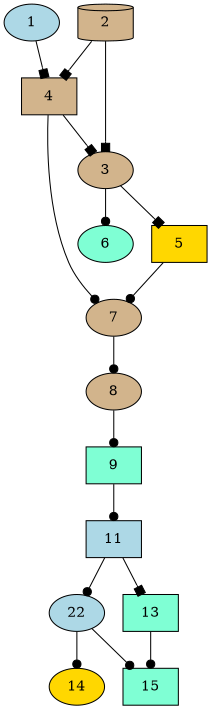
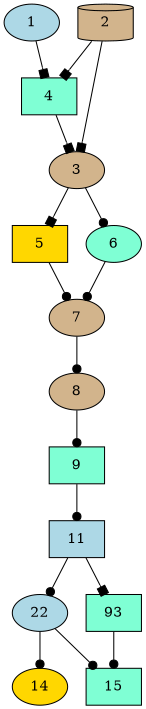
node "4": fillcolor tan -> aquamarine
edge "4" -> "7": now "6" -> "7"
node "13": label "13" -> "93"
